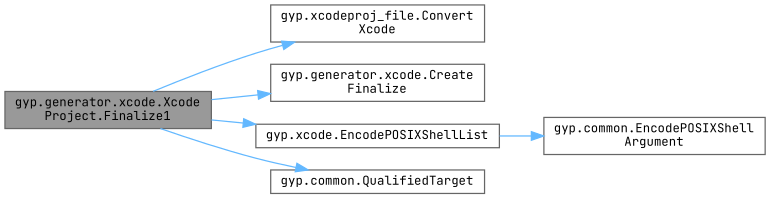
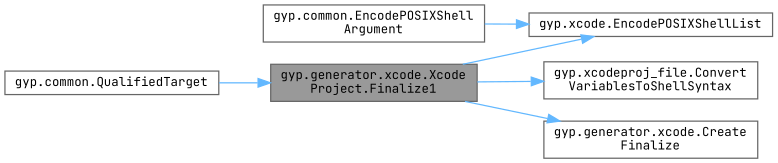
node "gyp.xcodeproj_file.Convert Xcode": label "gyp.xcodeproj_file.Convert Xcode" -> "gyp.xcodeproj_file.Convert VariablesToShellSyntax"
edge "gyp.xcode.EncodePOSIXShellList" -> "gyp.common.EncodePOSIXShell Argument": reversed
edge "gyp.generator.xcode.Xcode Project.Finalize1" -> "gyp.common.QualifiedTarget": reversed
